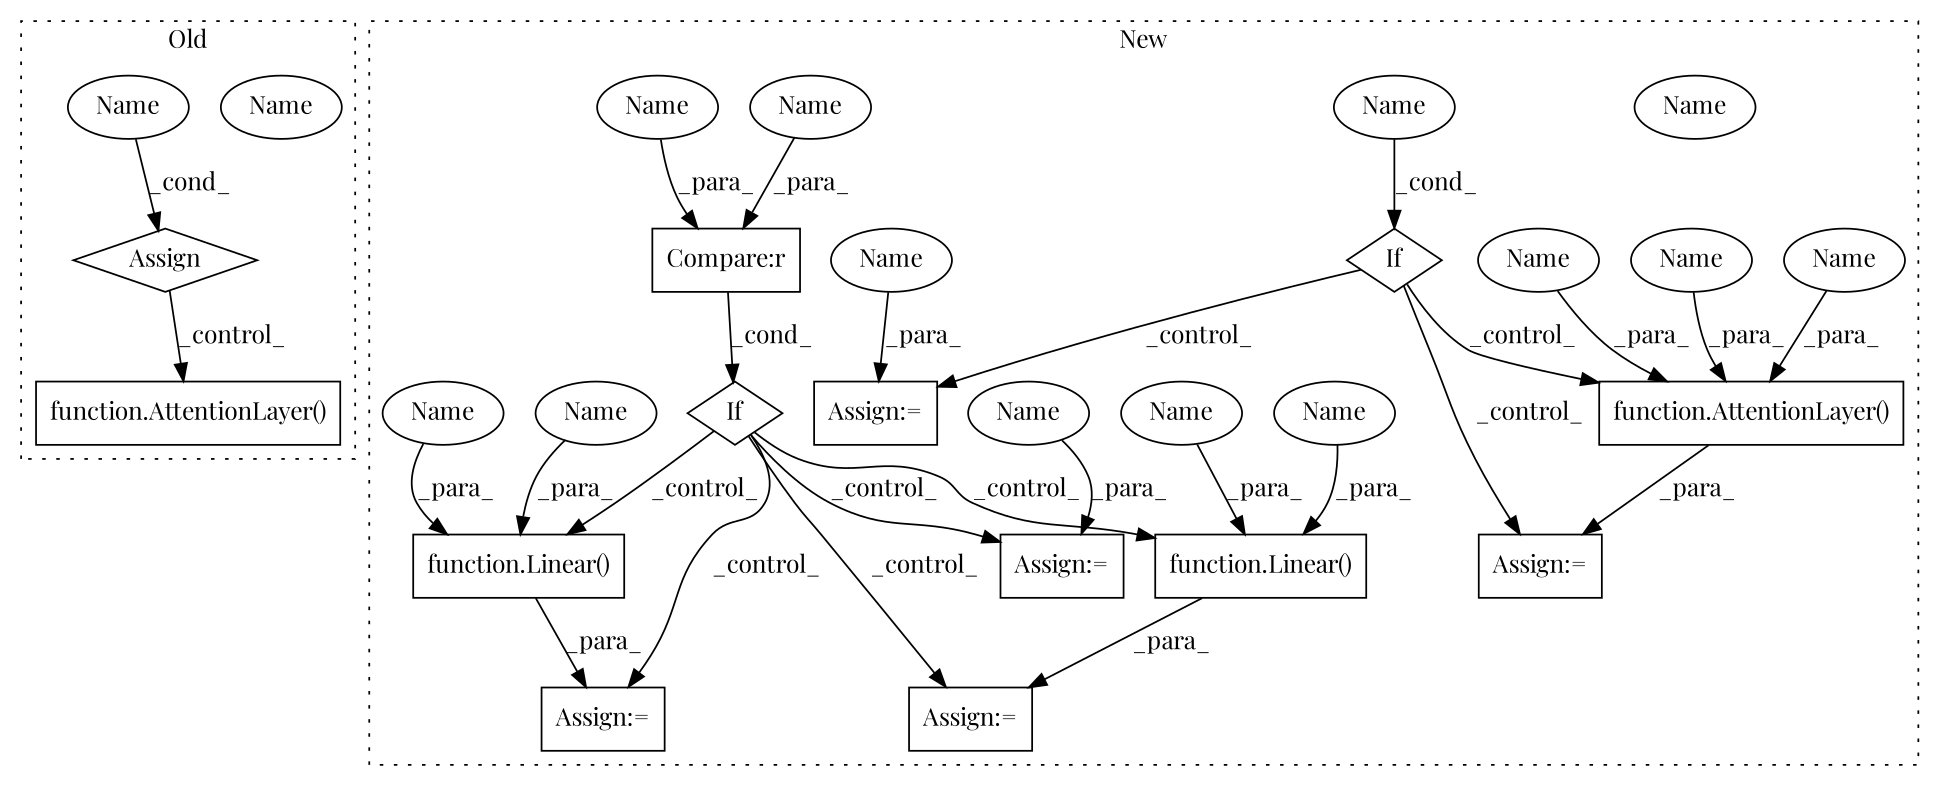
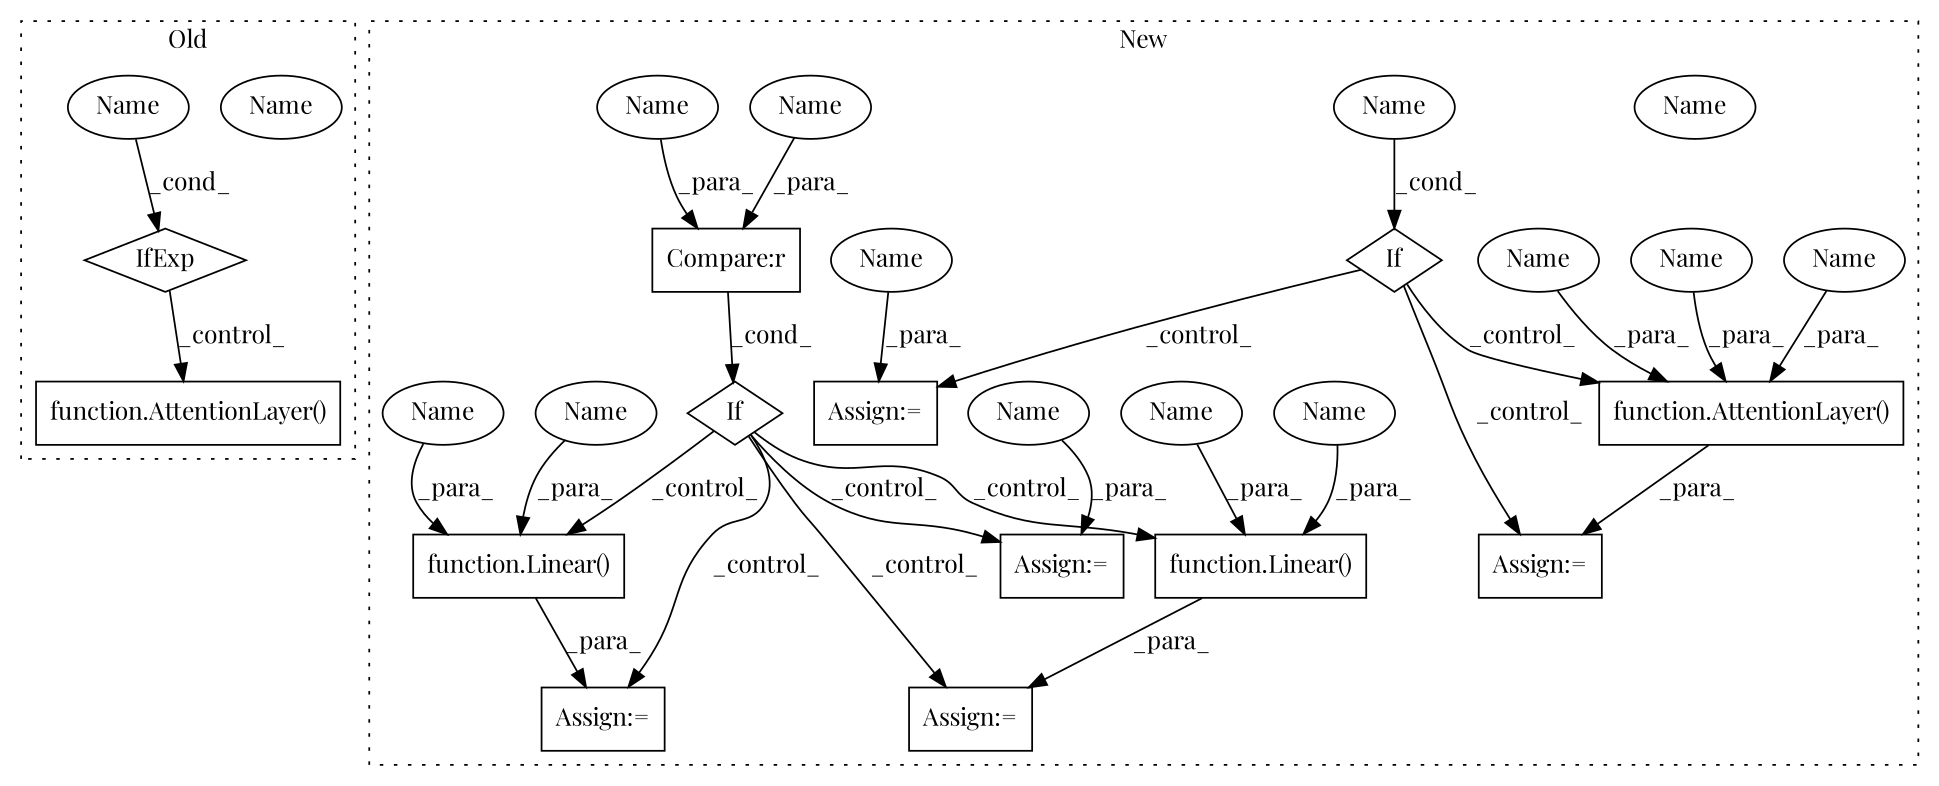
node "Assign": label "Assign" -> "IfExp"
